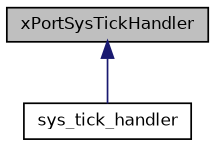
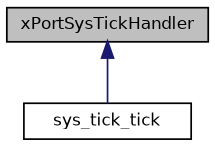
node "sys_tick_handler": label "sys_tick_handler" -> "sys_tick_tick"
